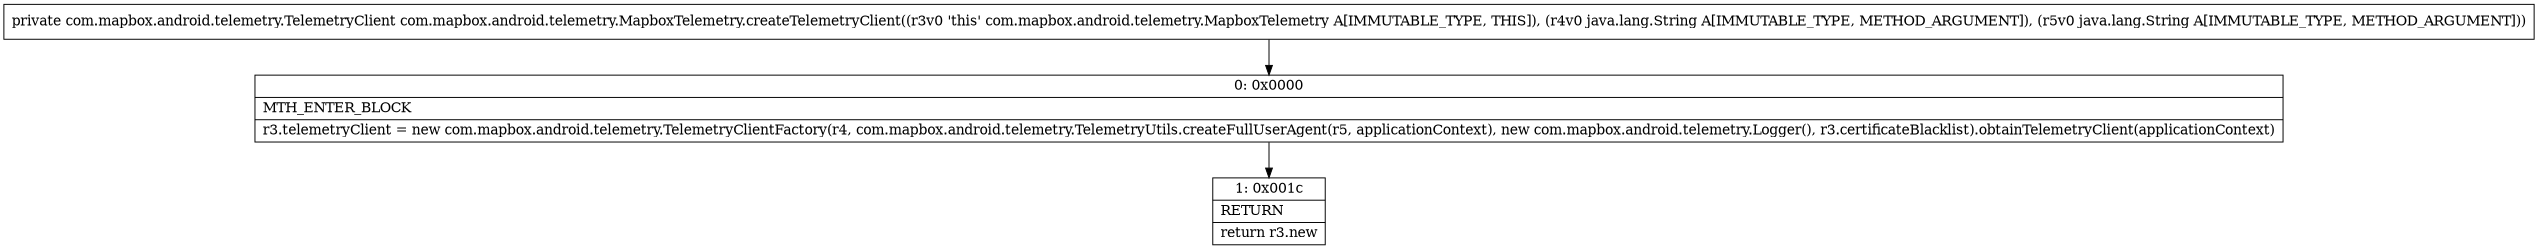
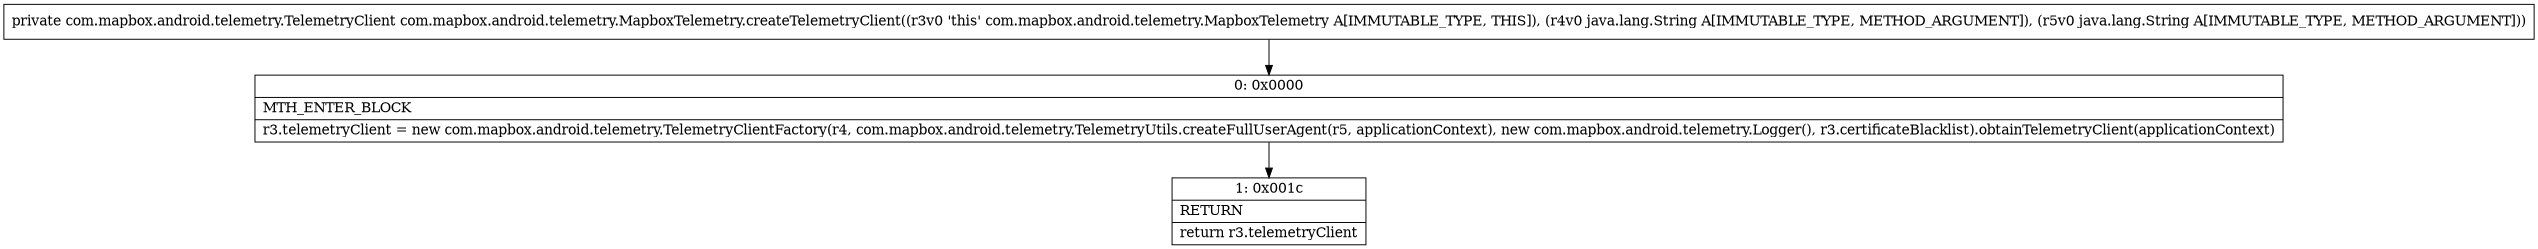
node "1: 0x001c": text "return r3.new" -> "return r3.telemetryClient"
